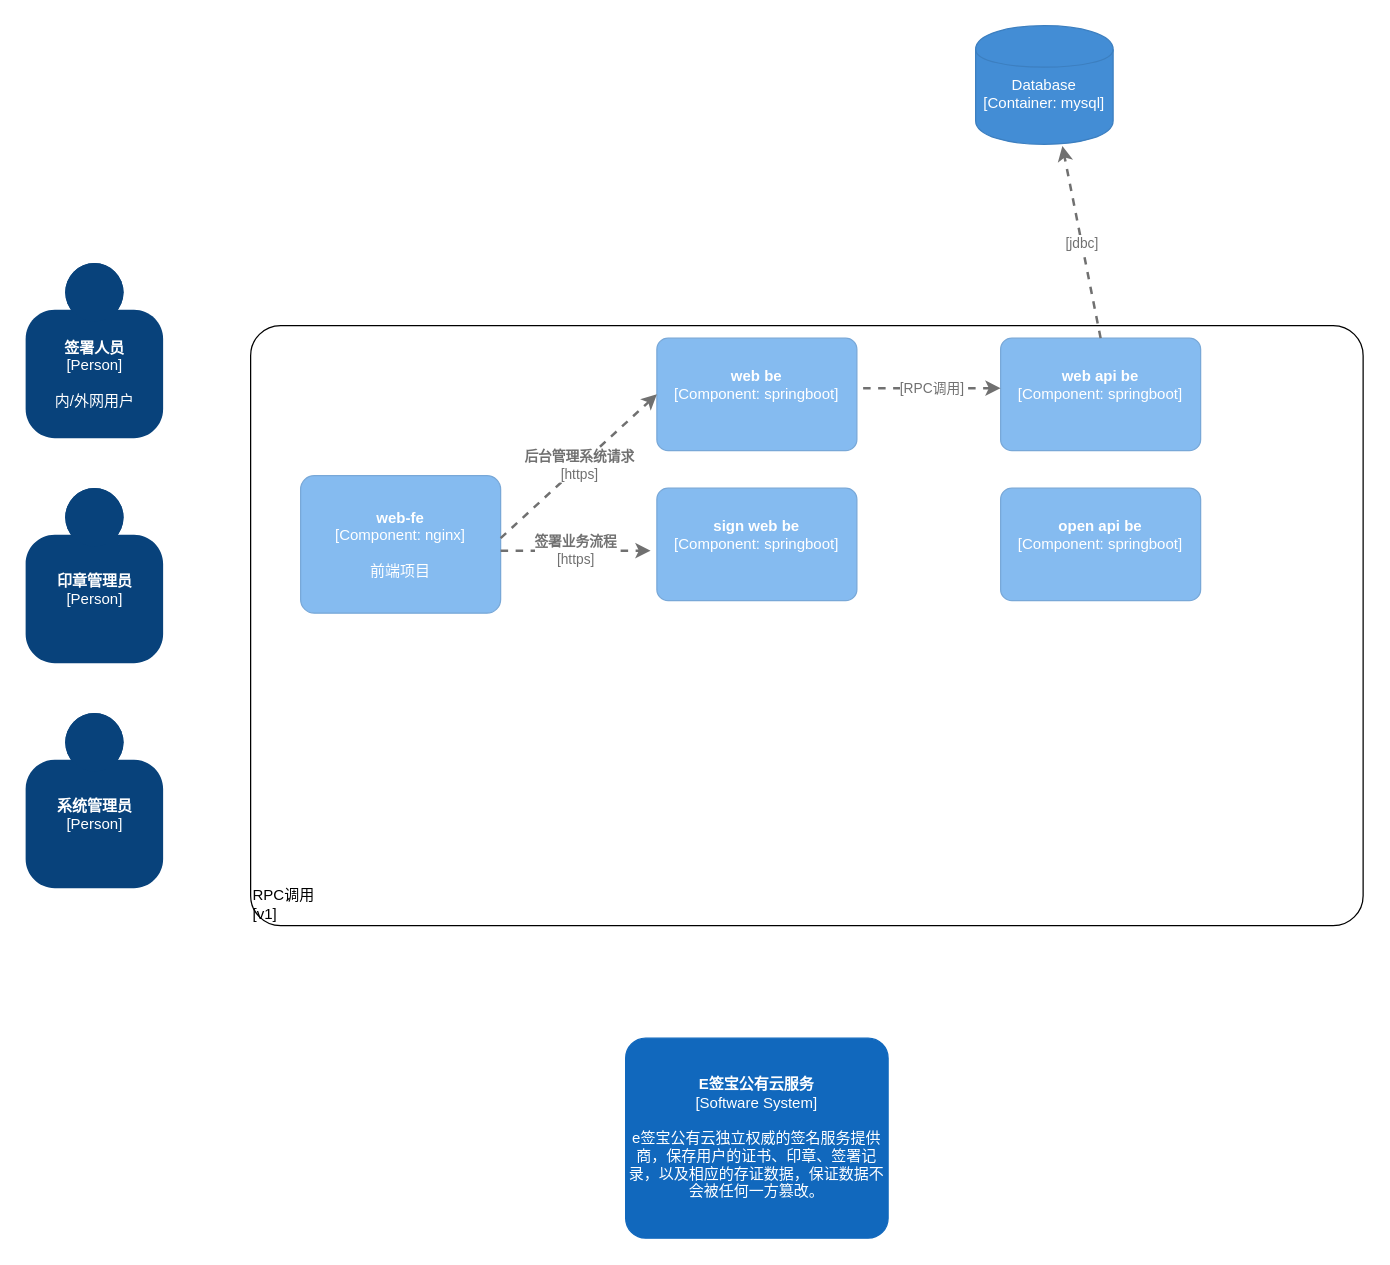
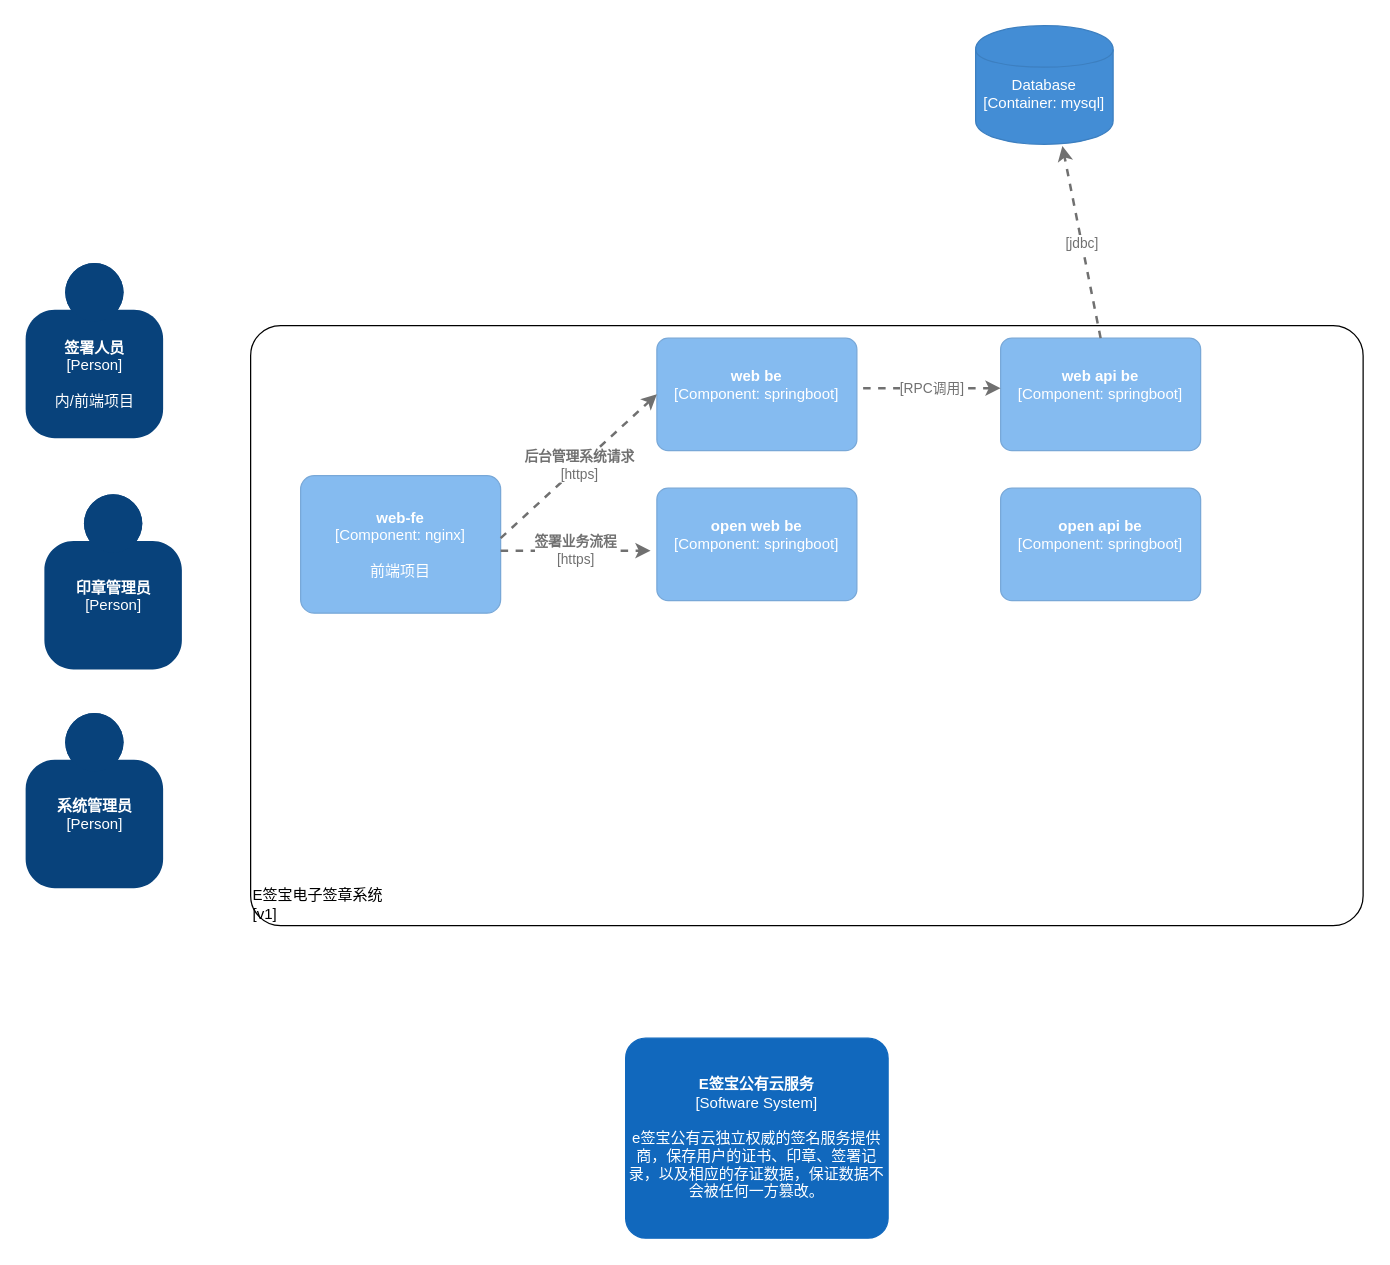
node "签署人员 [Person] 内/外网用户": label "签署人员 [Person] 内/外网用户" -> "签署人员 [Person] 内/前端项目"
node "sign web be [Component: springboot]": label "sign web be [Component: springboot]" -> "open web be [Component: springboot]"
node "印章管理员 [Person]": moved (94, 576) -> (113, 582)
node "RPC调用 [v1]": label "RPC调用 [v1]" -> "E签宝电子签章系统 [v1]"
